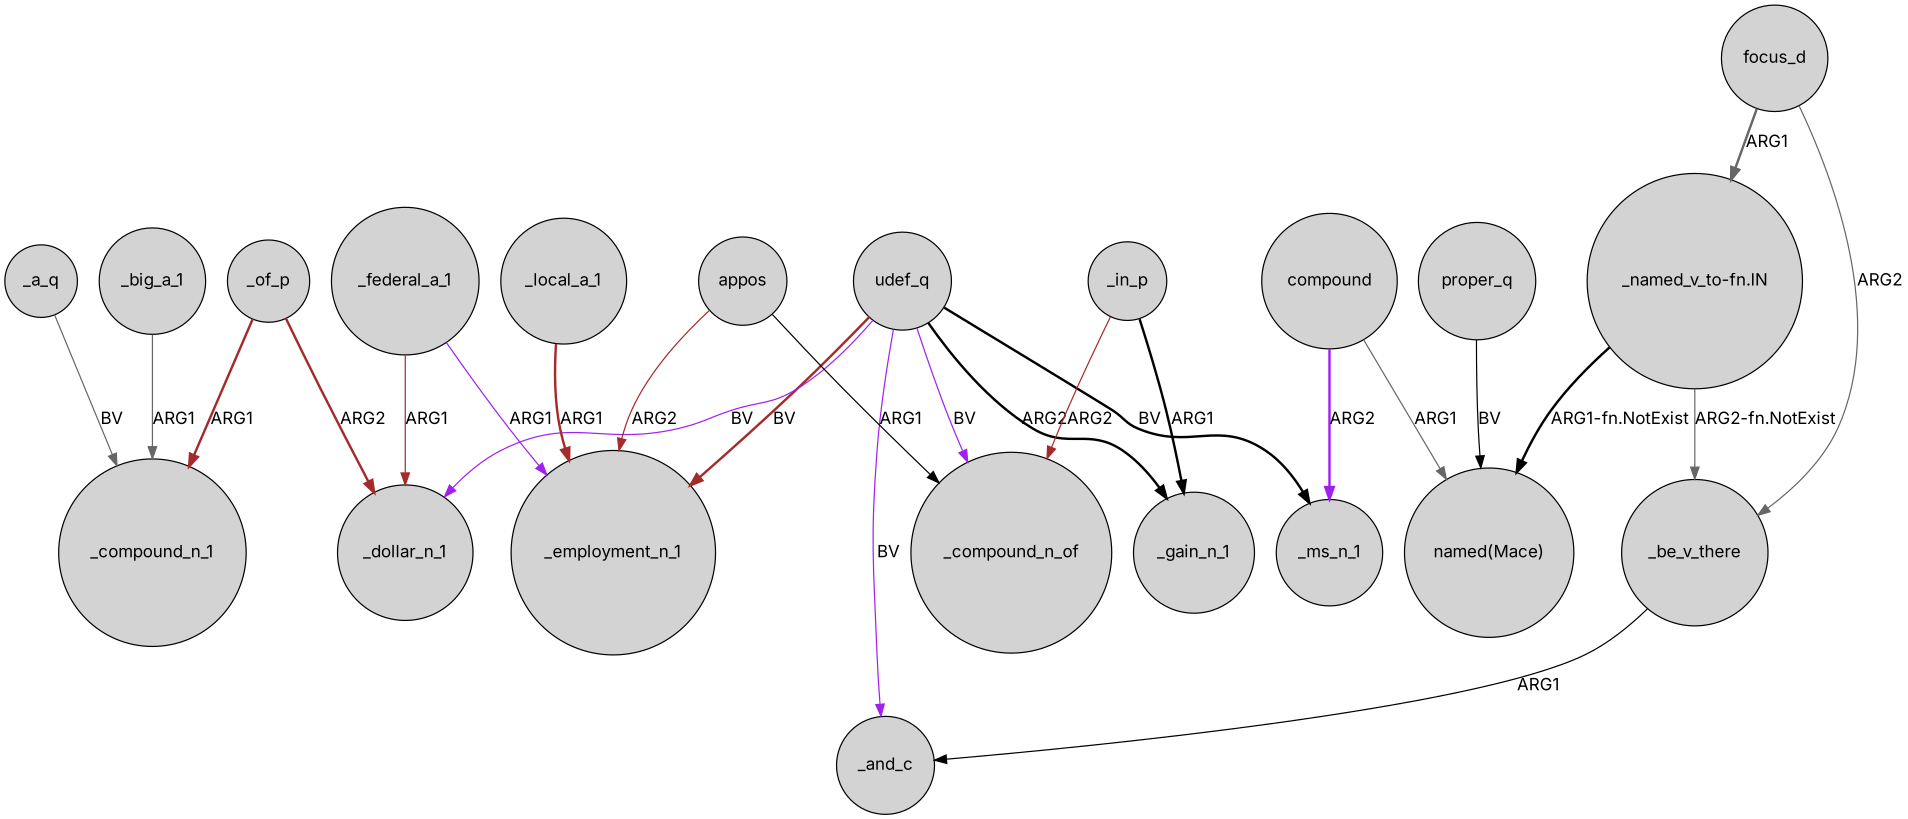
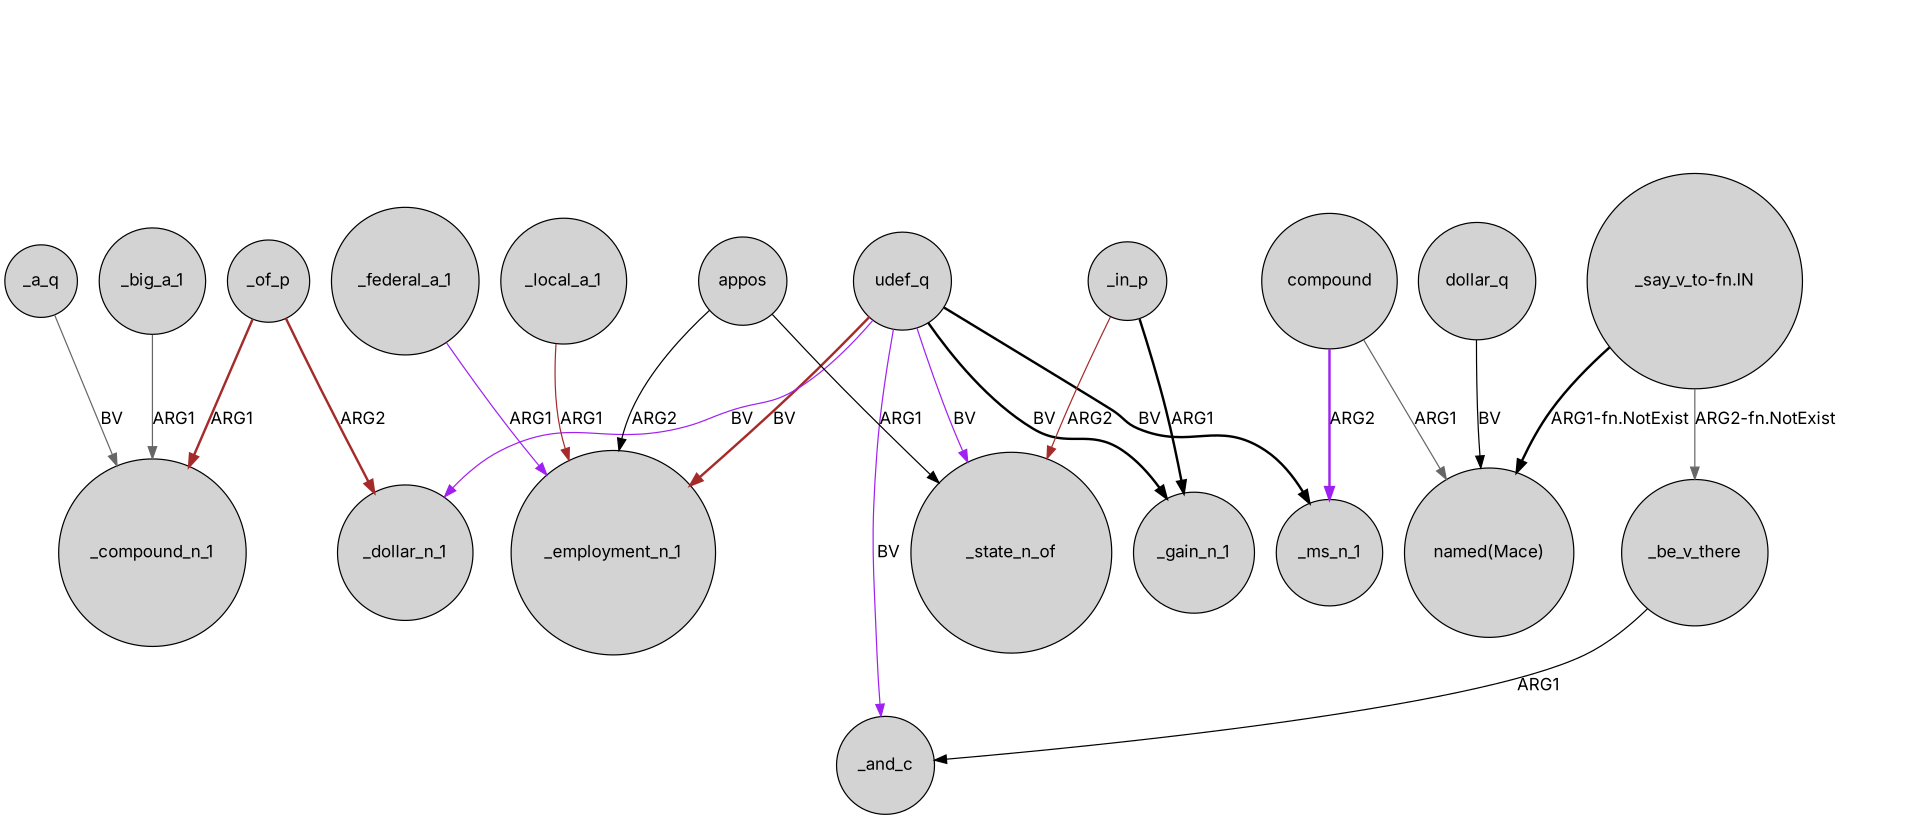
node "focus_d": removed
node "proper_q": label "proper_q" -> "dollar_q"
node "_named_v_to-fn.IN": label "_named_v_to-fn.IN" -> "_say_v_to-fn.IN"
edge "appos" -> "_employment_n_1": color brown -> black
edge "_local_a_1" -> "_employment_n_1": style bold -> solid
edge "_federal_a_1" -> "_dollar_n_1": removed, label "ARG1"
edge "udef_q" -> "_gain_n_1": label "ARG2" -> "BV"
node "_compound_n_of": label "_compound_n_of" -> "_state_n_of"
